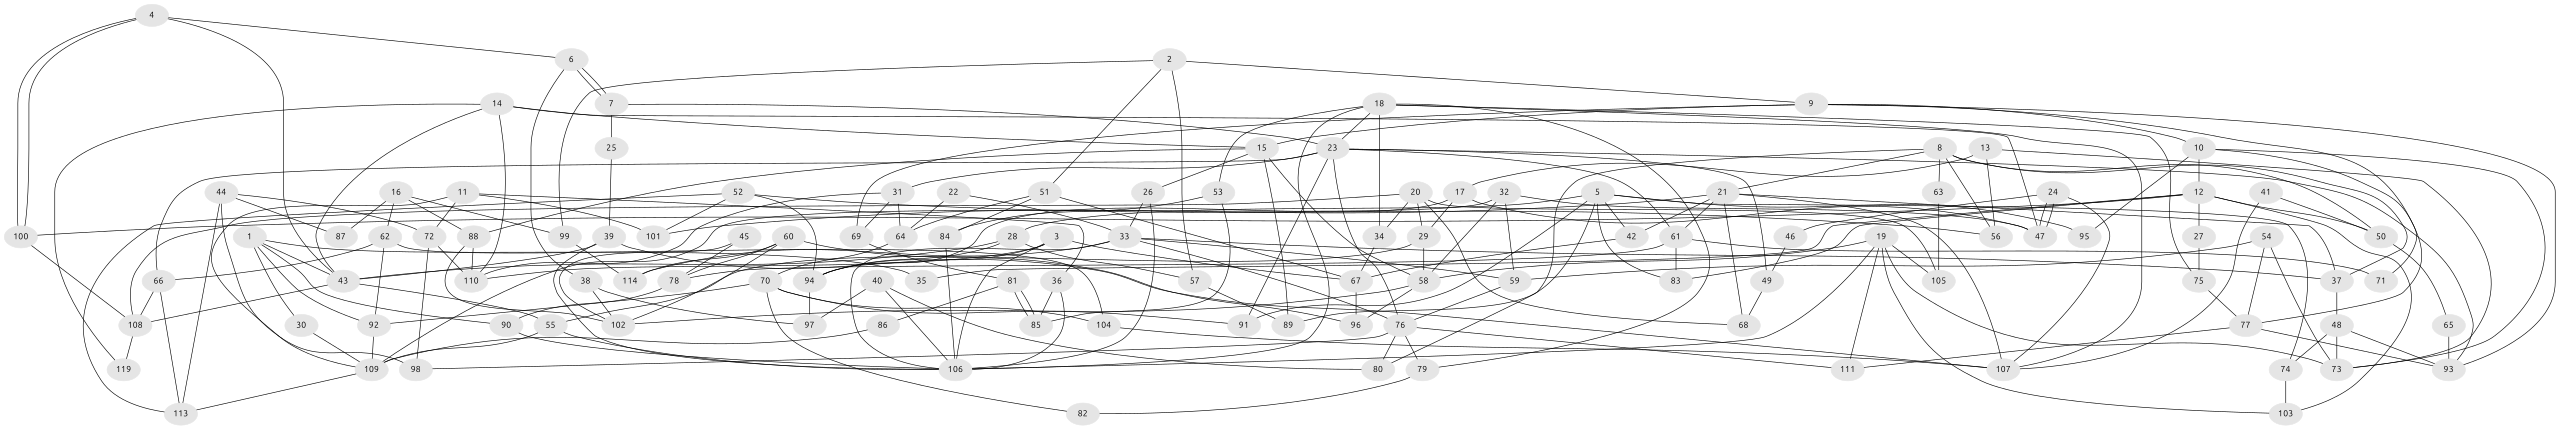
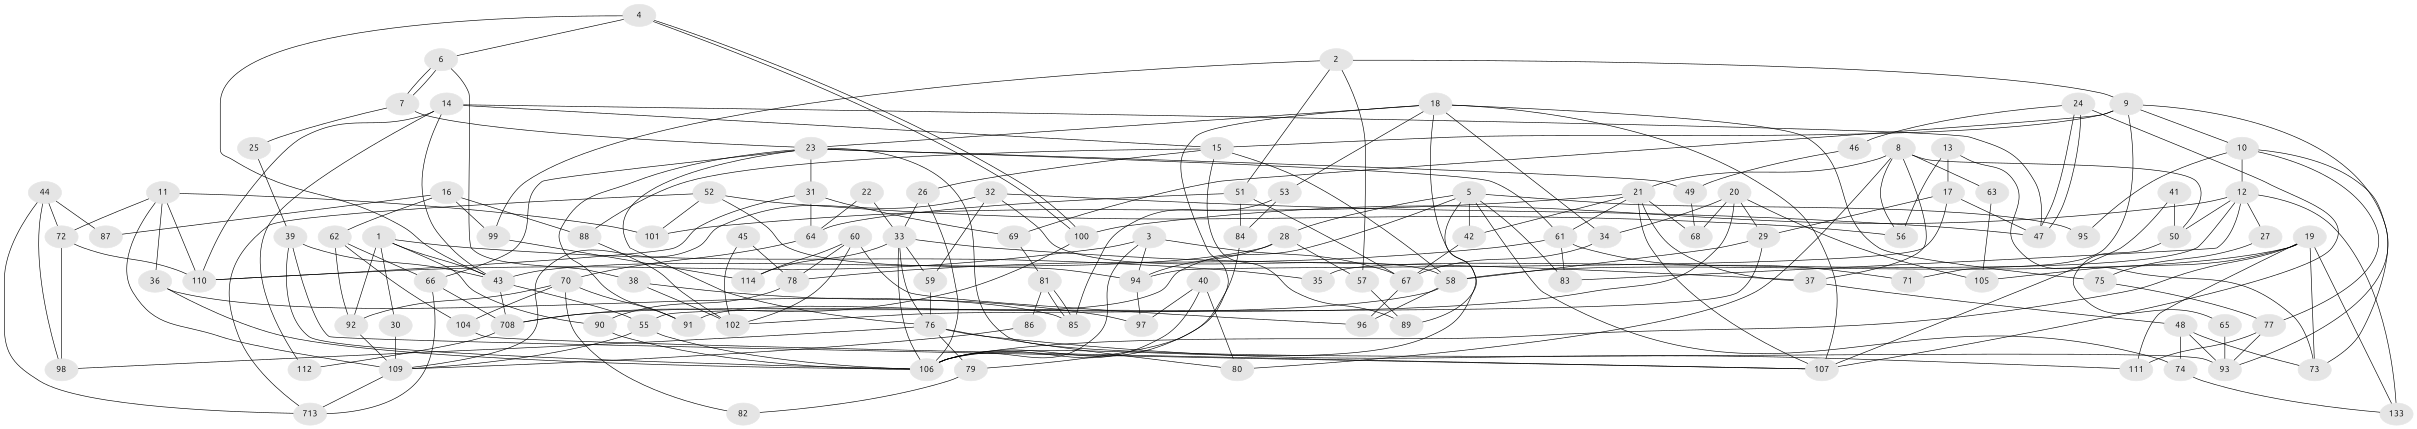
node "54": removed
edge "88" -- "110": now "11" -- "110"
node "108": label "108" -> "708"
node "119": label "119" -> "112"
node "113": label "113" -> "713"
node "103": label "103" -> "133"
